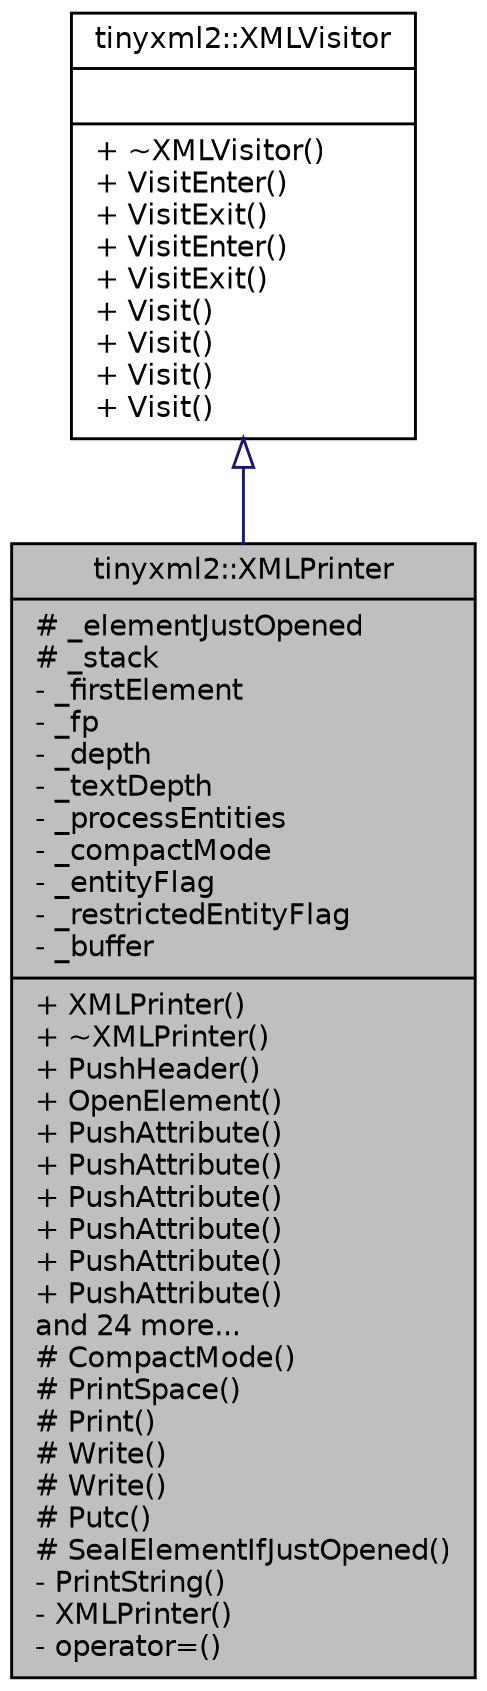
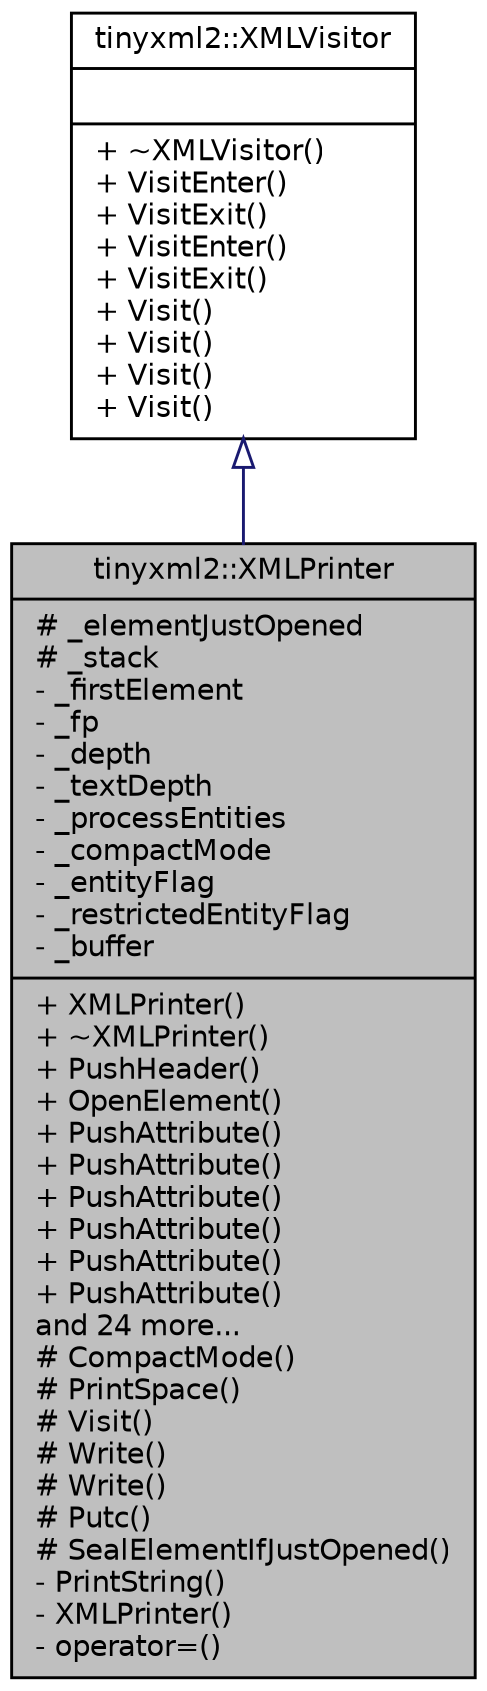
node "tinyxml2::XMLPrinter": text "# Print()" -> "# Visit()"
